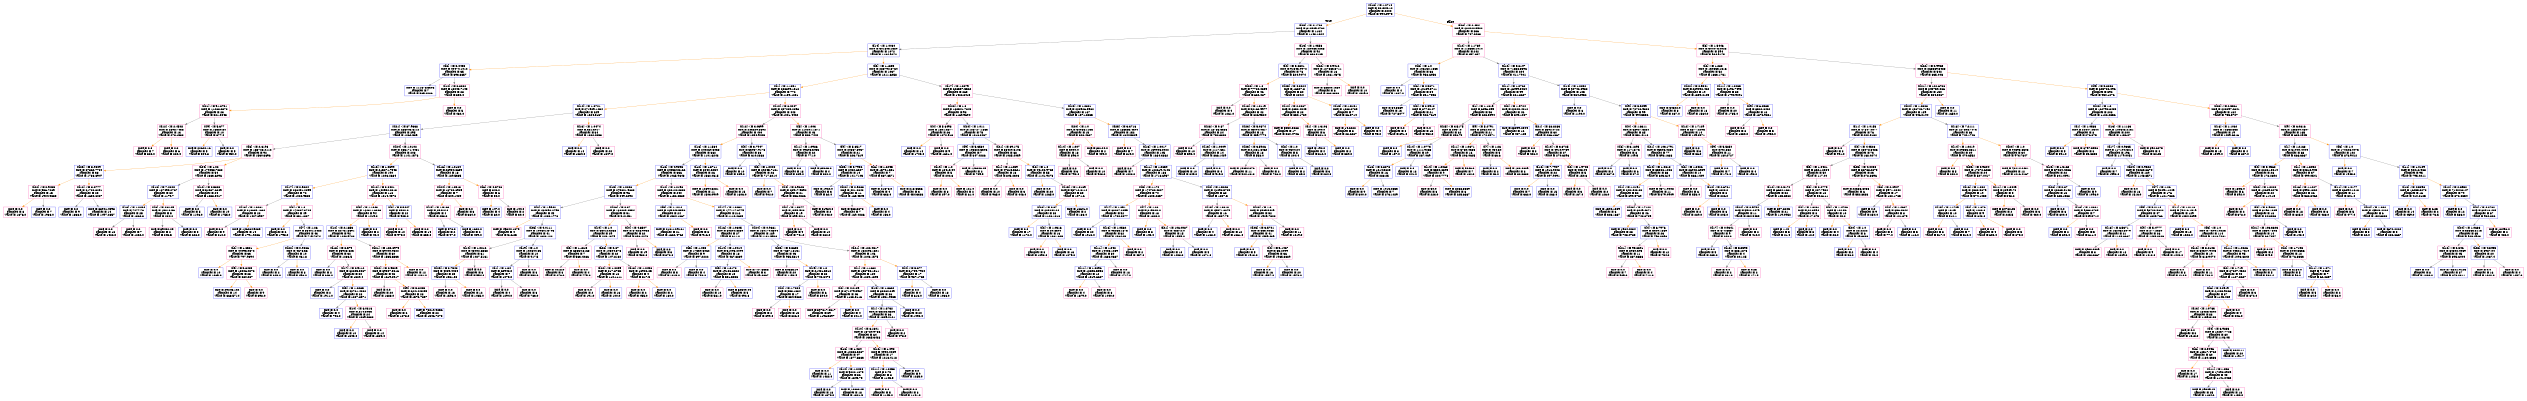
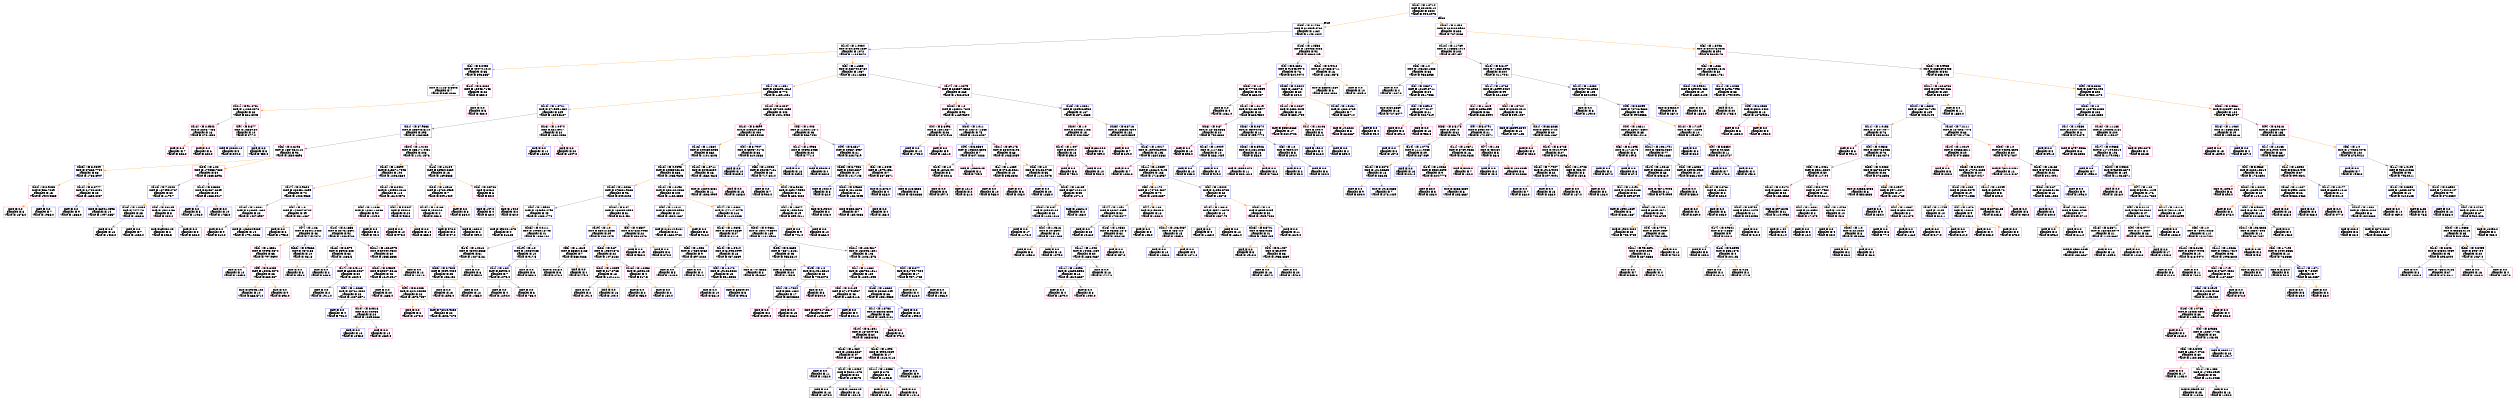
node "mse = 0.0 samples = 14 value = 459.0": color blue -> deeppink
edge "X[21] <= 106.4087 mse = 48672.0 samples = 15 value = 1559.0" -> "mse = 0.0 samples = 5 value = 1871.0": color gray40 -> darkorange
node "mse = 0.0 samples = 2 value = 325.0": removed
